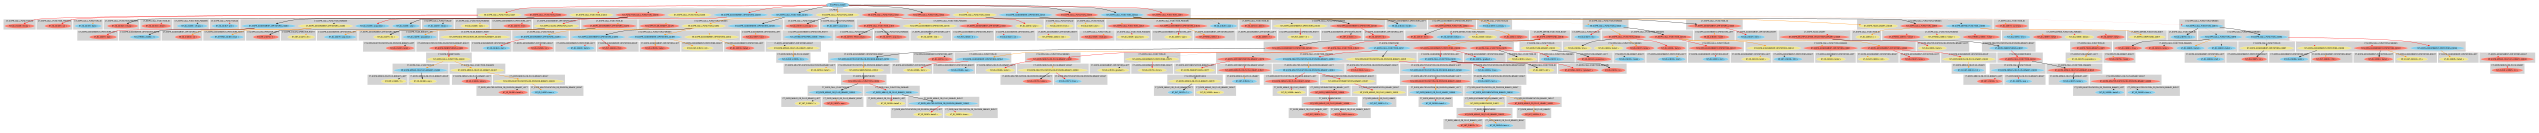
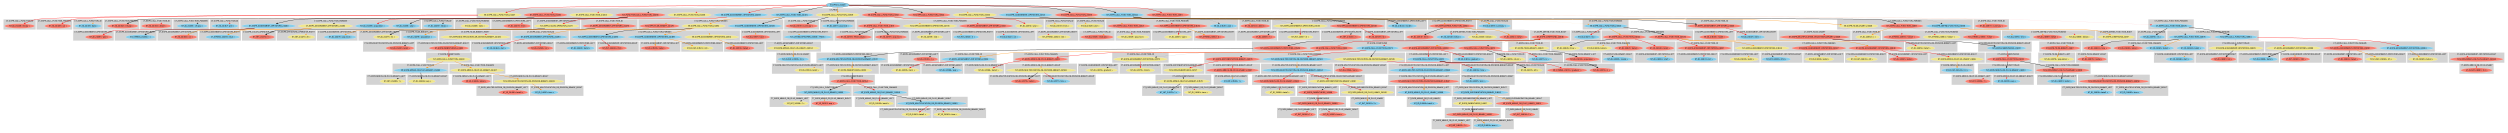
cluster "CT_EXPR_COLON_OPERATOR_RIGHT": label "CT_EXPR_COLON_OPERATOR_RIGHT" -> "CT_EXPR_OPETATORS_OPERATOR_RIGHT"
node "NT_ID_24667< beta1 >": removed
